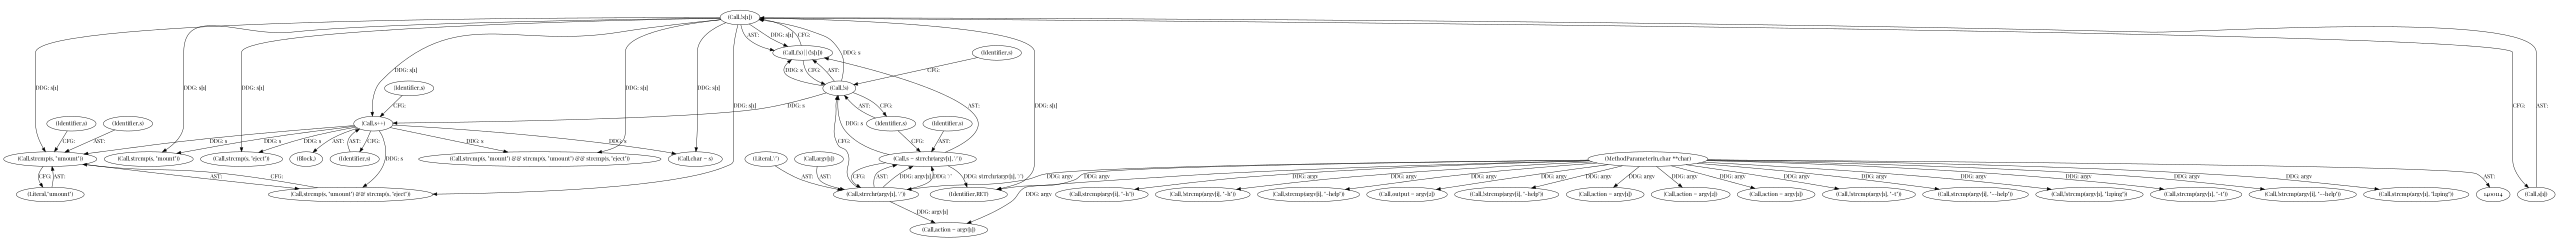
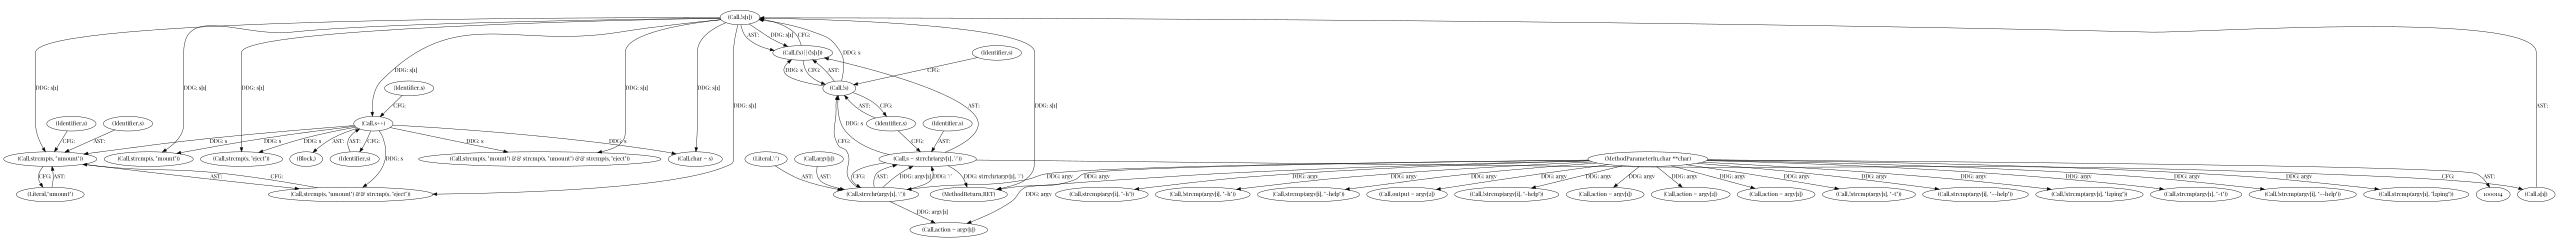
edge "(Call,!s[1])" -> "(Call,s[1])": now "(Call,s = strrchr(argv[1], '/'))" -> "(Call,s[1])"
edge "(Call,!s)" -> "(Call,s++)": removed, label "DDG: s"
node "(Identifier,RET)": label "(Identifier,RET)" -> "(MethodReturn,RET)"
node "1400114": label "1400114" -> "1000114"
